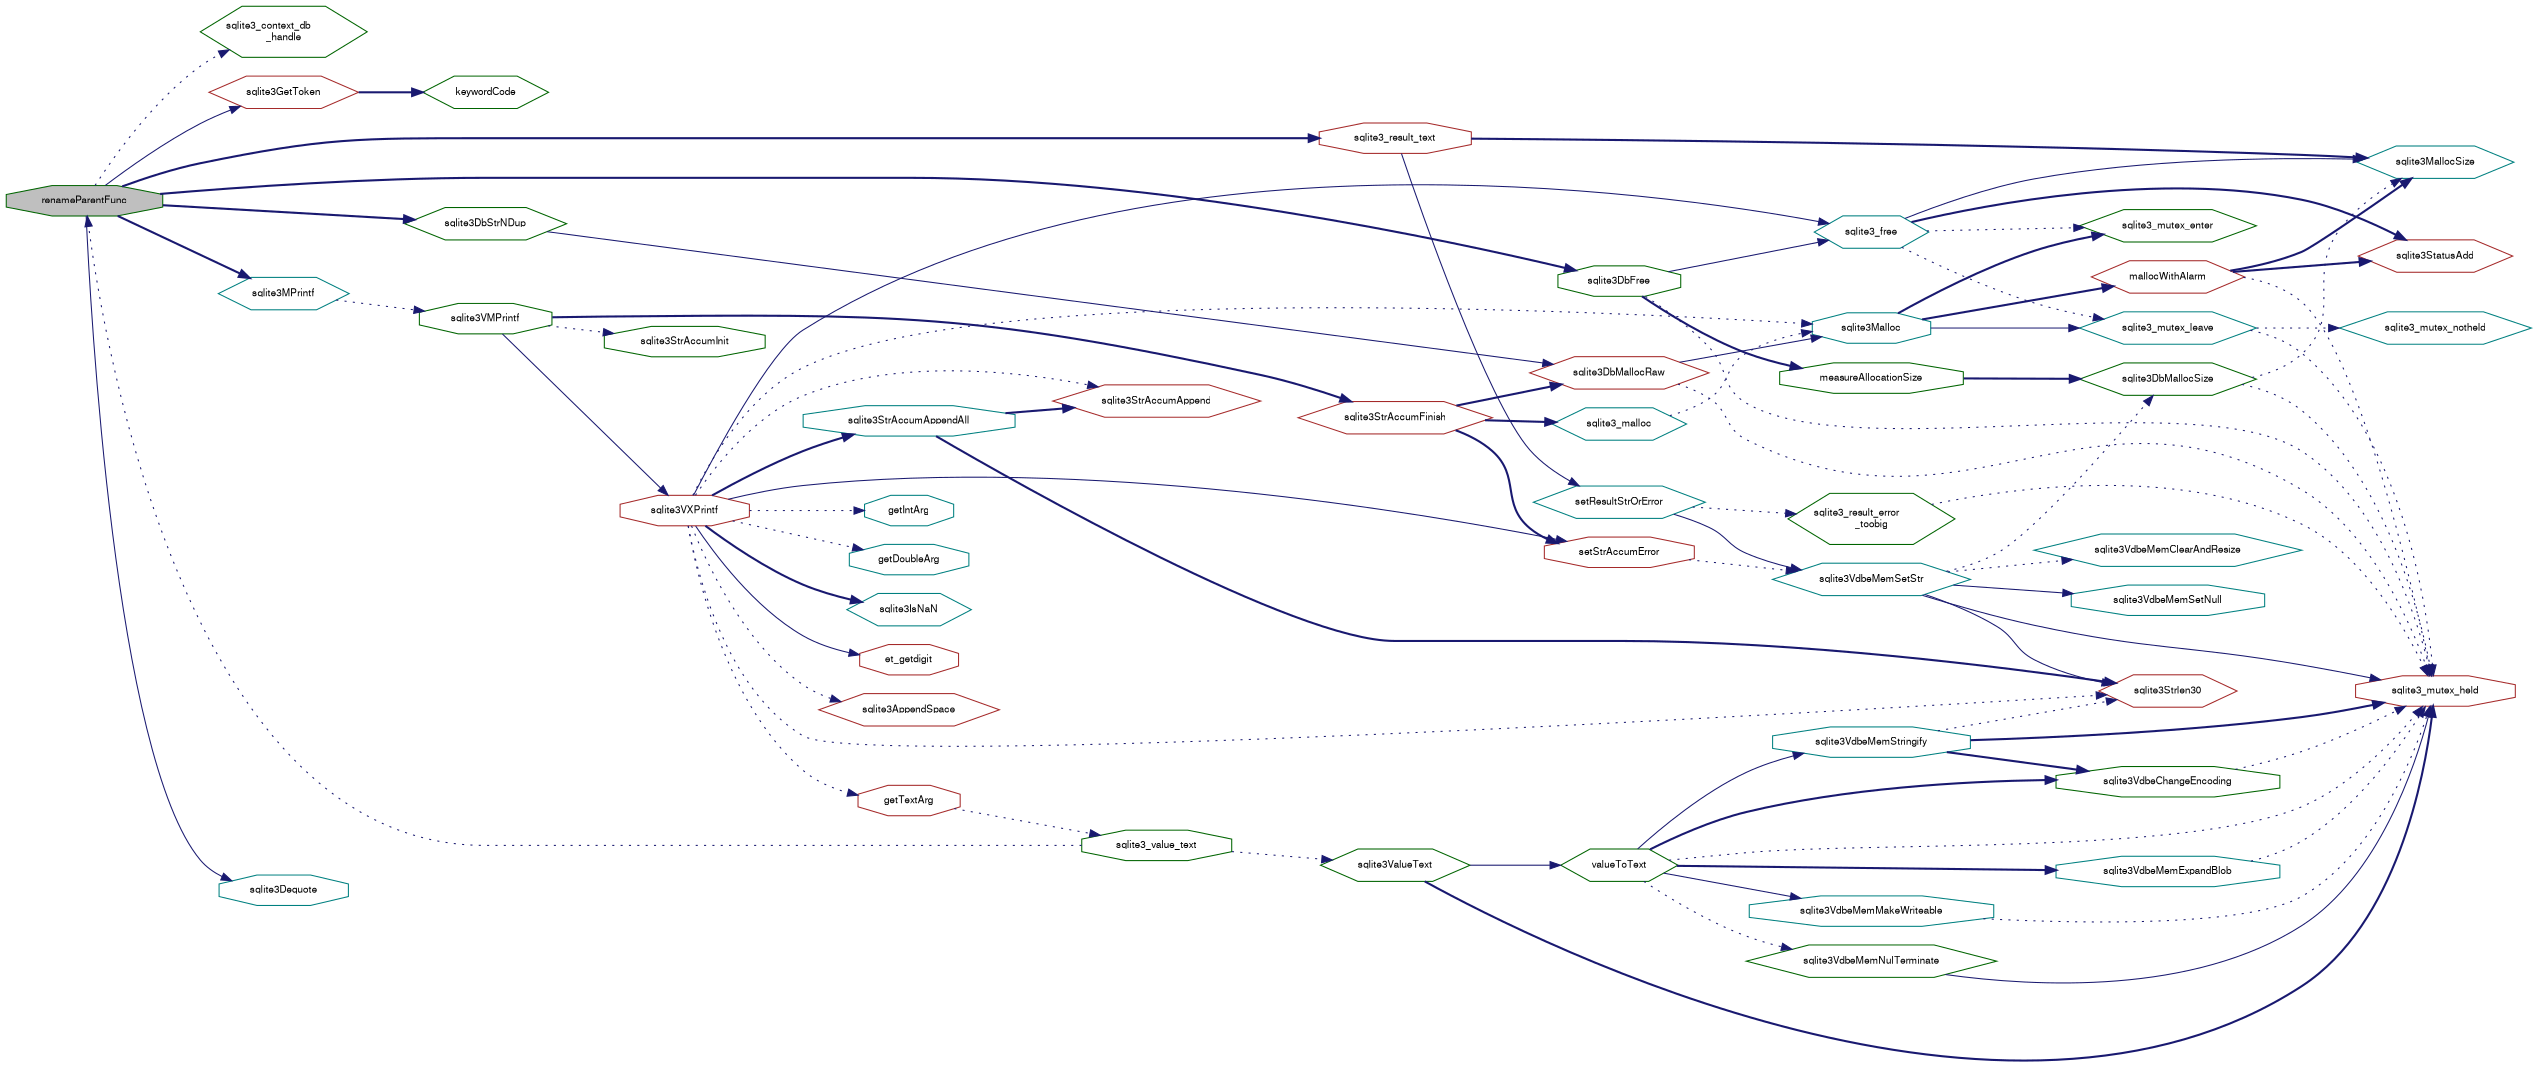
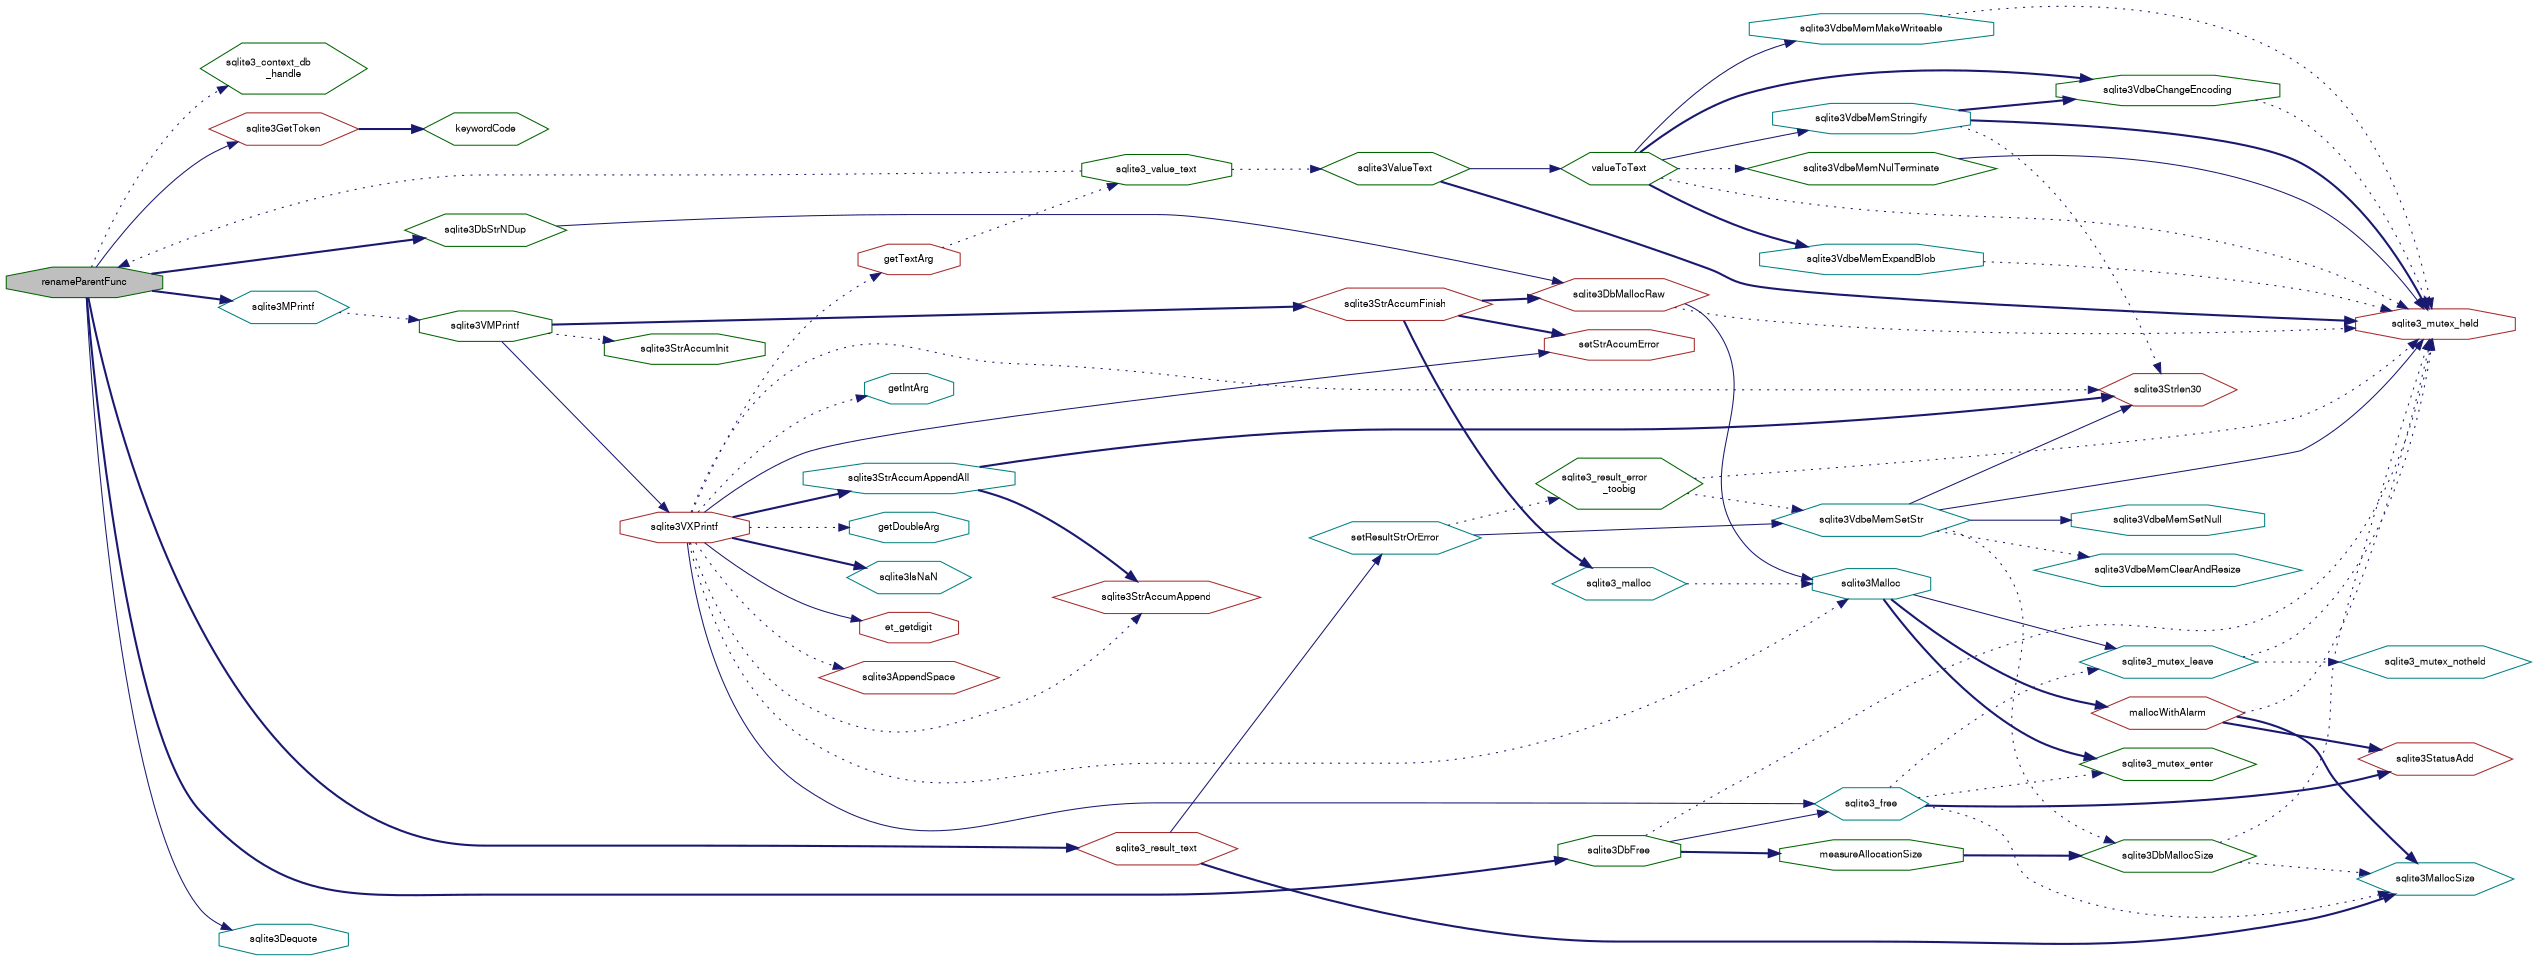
node "sqlite3_result_text": shape octagon -> hexagon
edge "sqlite3_free" -> "sqlite3MallocSize": style solid -> dotted
edge "setStrAccumError" -> "sqlite3VdbeMemSetStr": now "sqlite3_result_error _toobig" -> "sqlite3VdbeMemSetStr"
